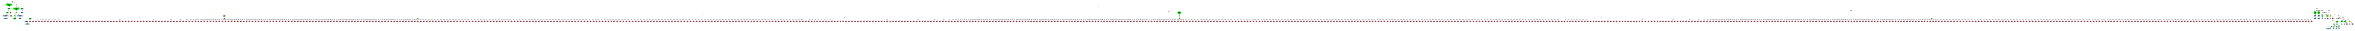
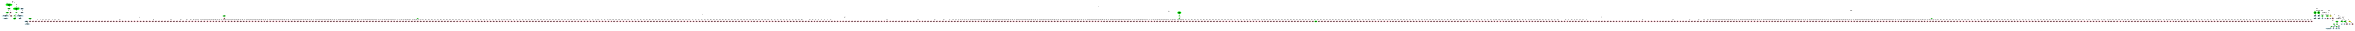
node "Constant type: int value: 214": fillcolor pink -> green
